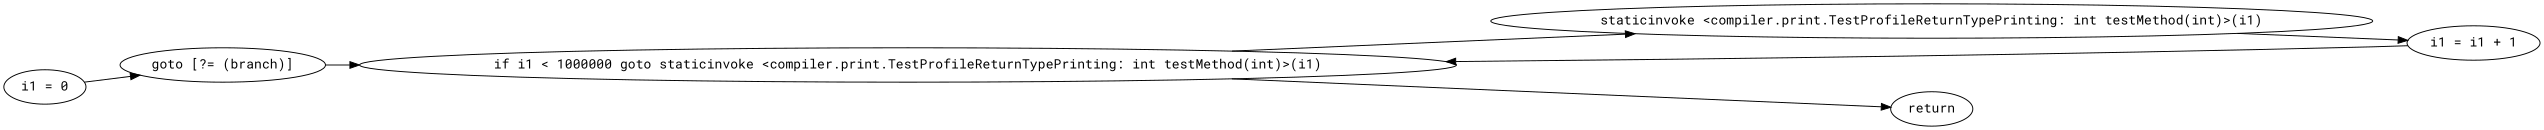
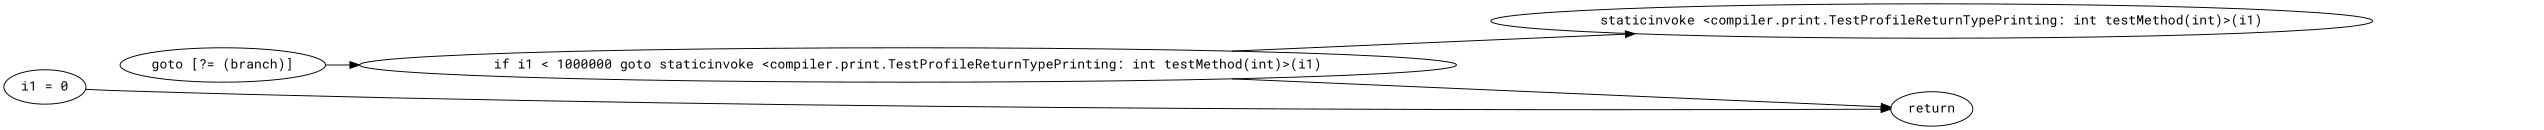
node "i1 = i1 + 1": removed
edge "i1 = 0" -> "goto [?= (branch)]": now "i1 = 0" -> "return"
